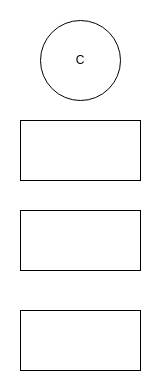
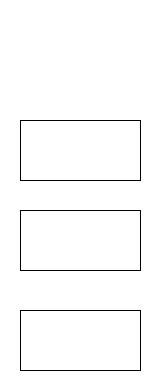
node "C": removed
